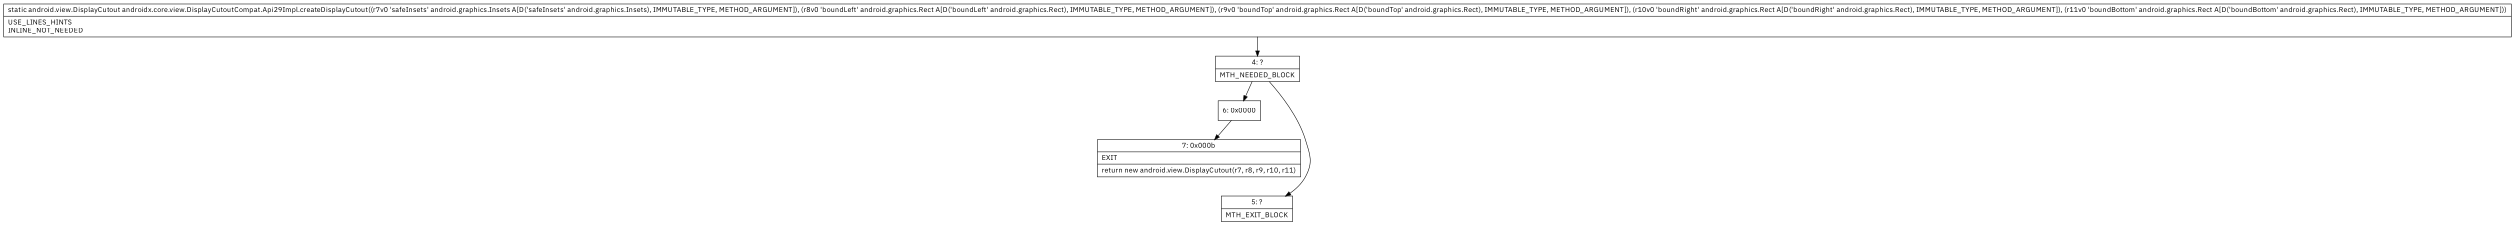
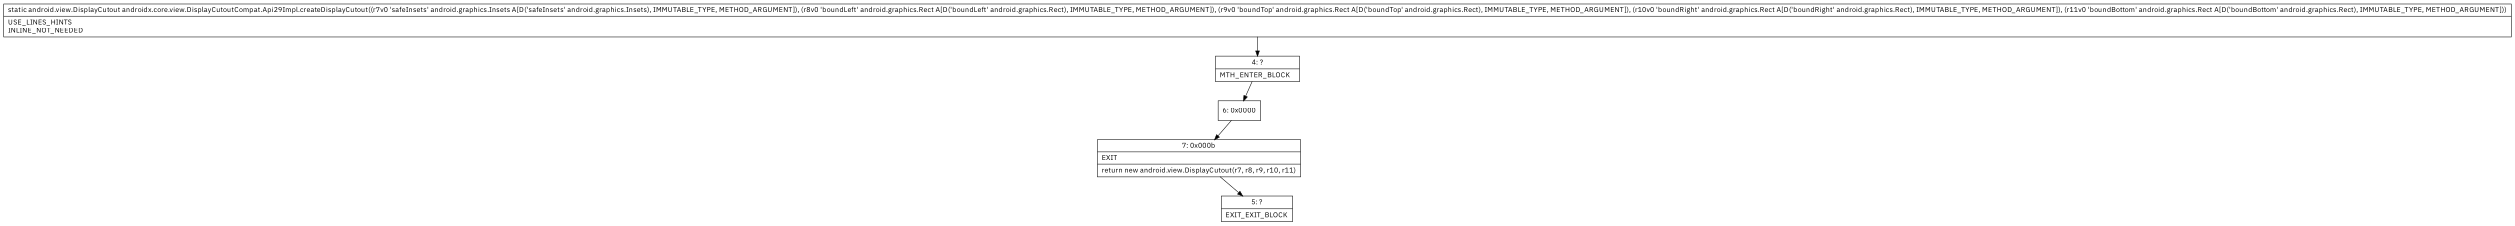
node "4: ?": text "MTH_NEEDED_BLOCK" -> "MTH_ENTER_BLOCK"
edge "4: ?" -> "5: ?": now "7: 0x000b" -> "5: ?"
node "5: ?": text "MTH_EXIT_BLOCK" -> "EXIT_EXIT_BLOCK"
